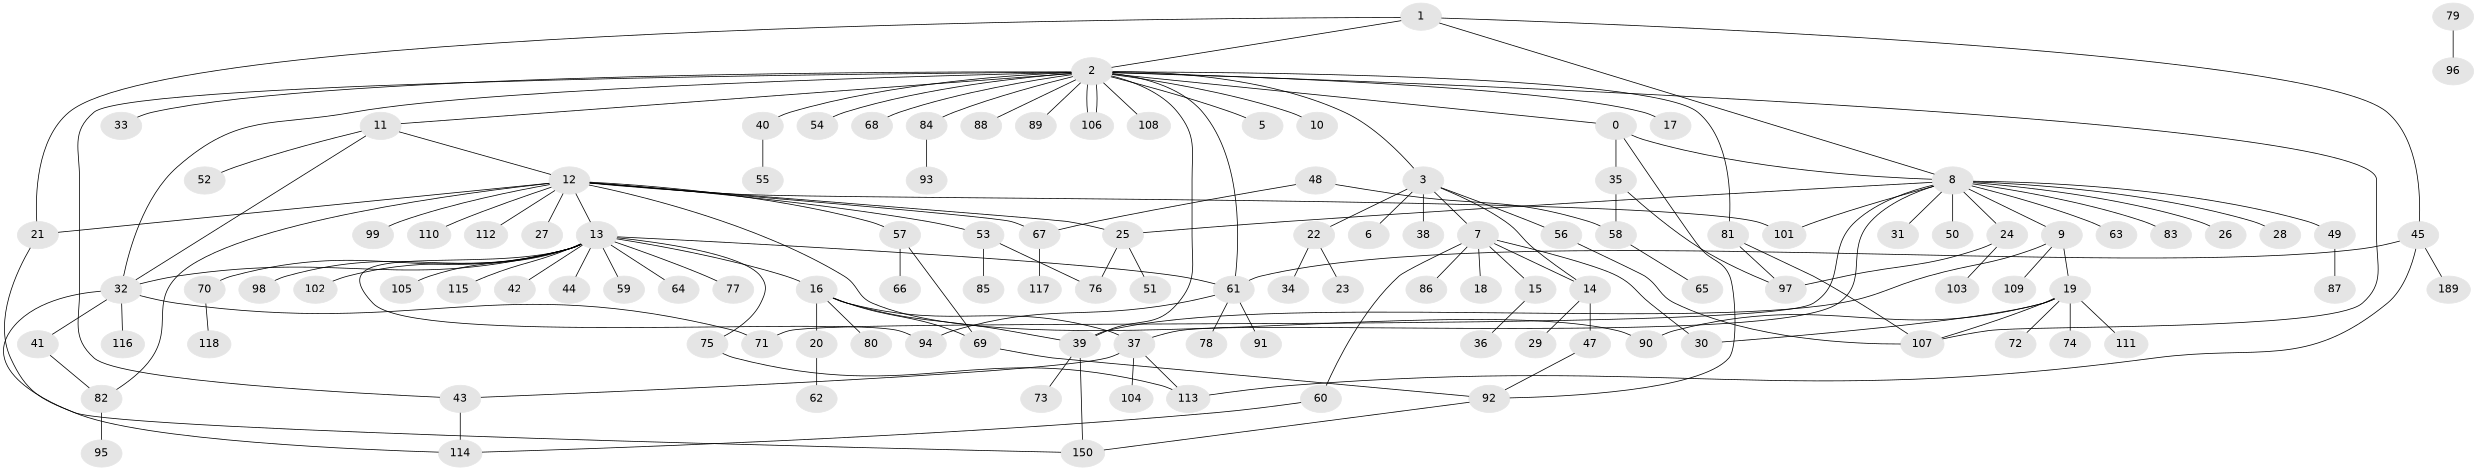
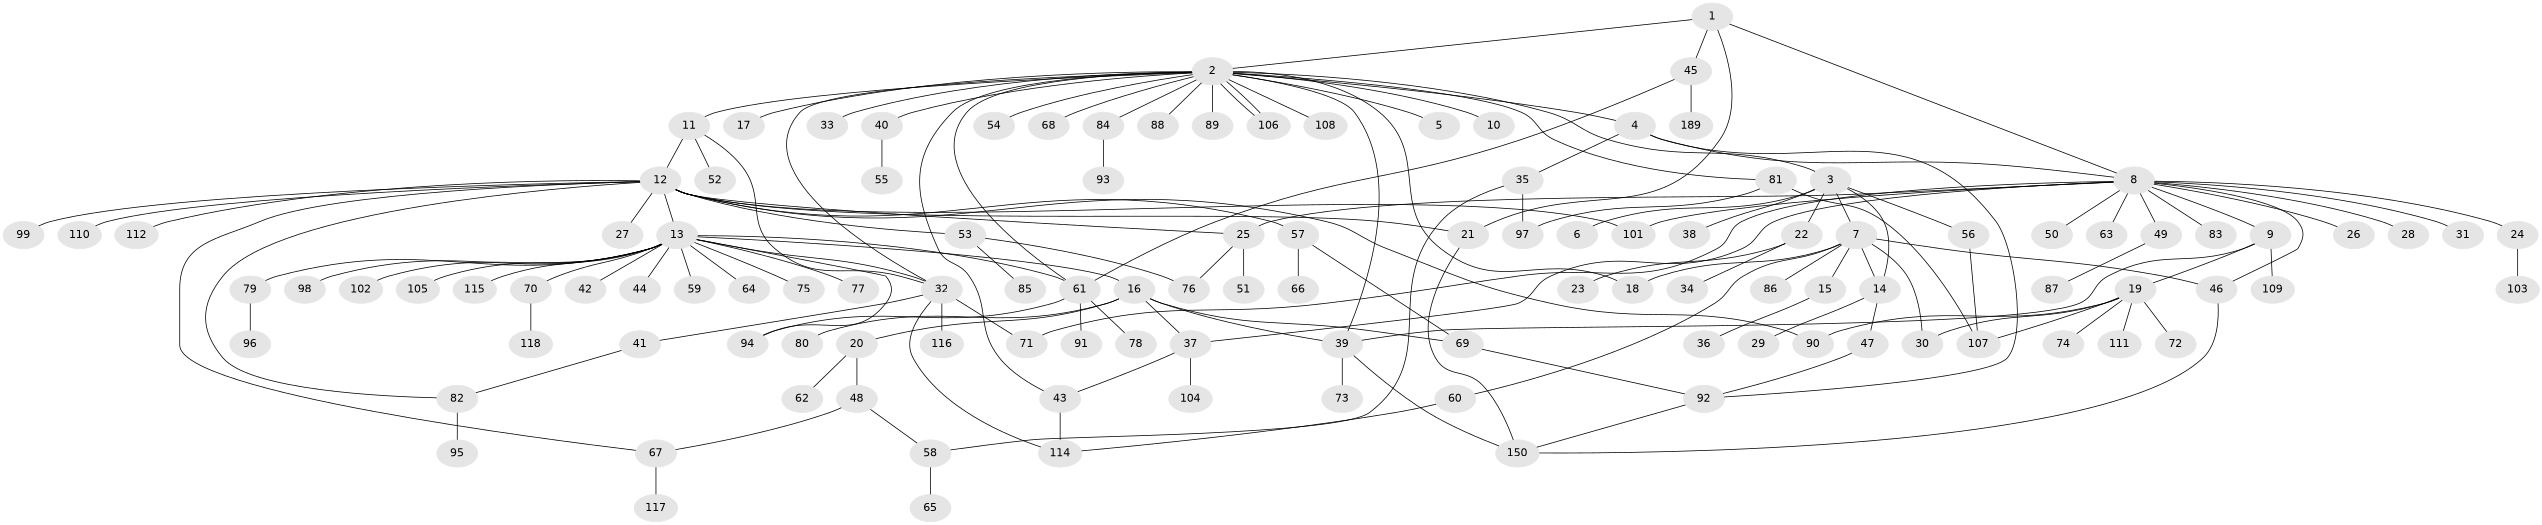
edge "2" -- "107": now "2" -- "18"
node "0": label "0" -> "4"
edge "13" -- "79": added
edge "24" -- "97": removed
node "46": added
edge "20" -- "48": added
node "113": removed
